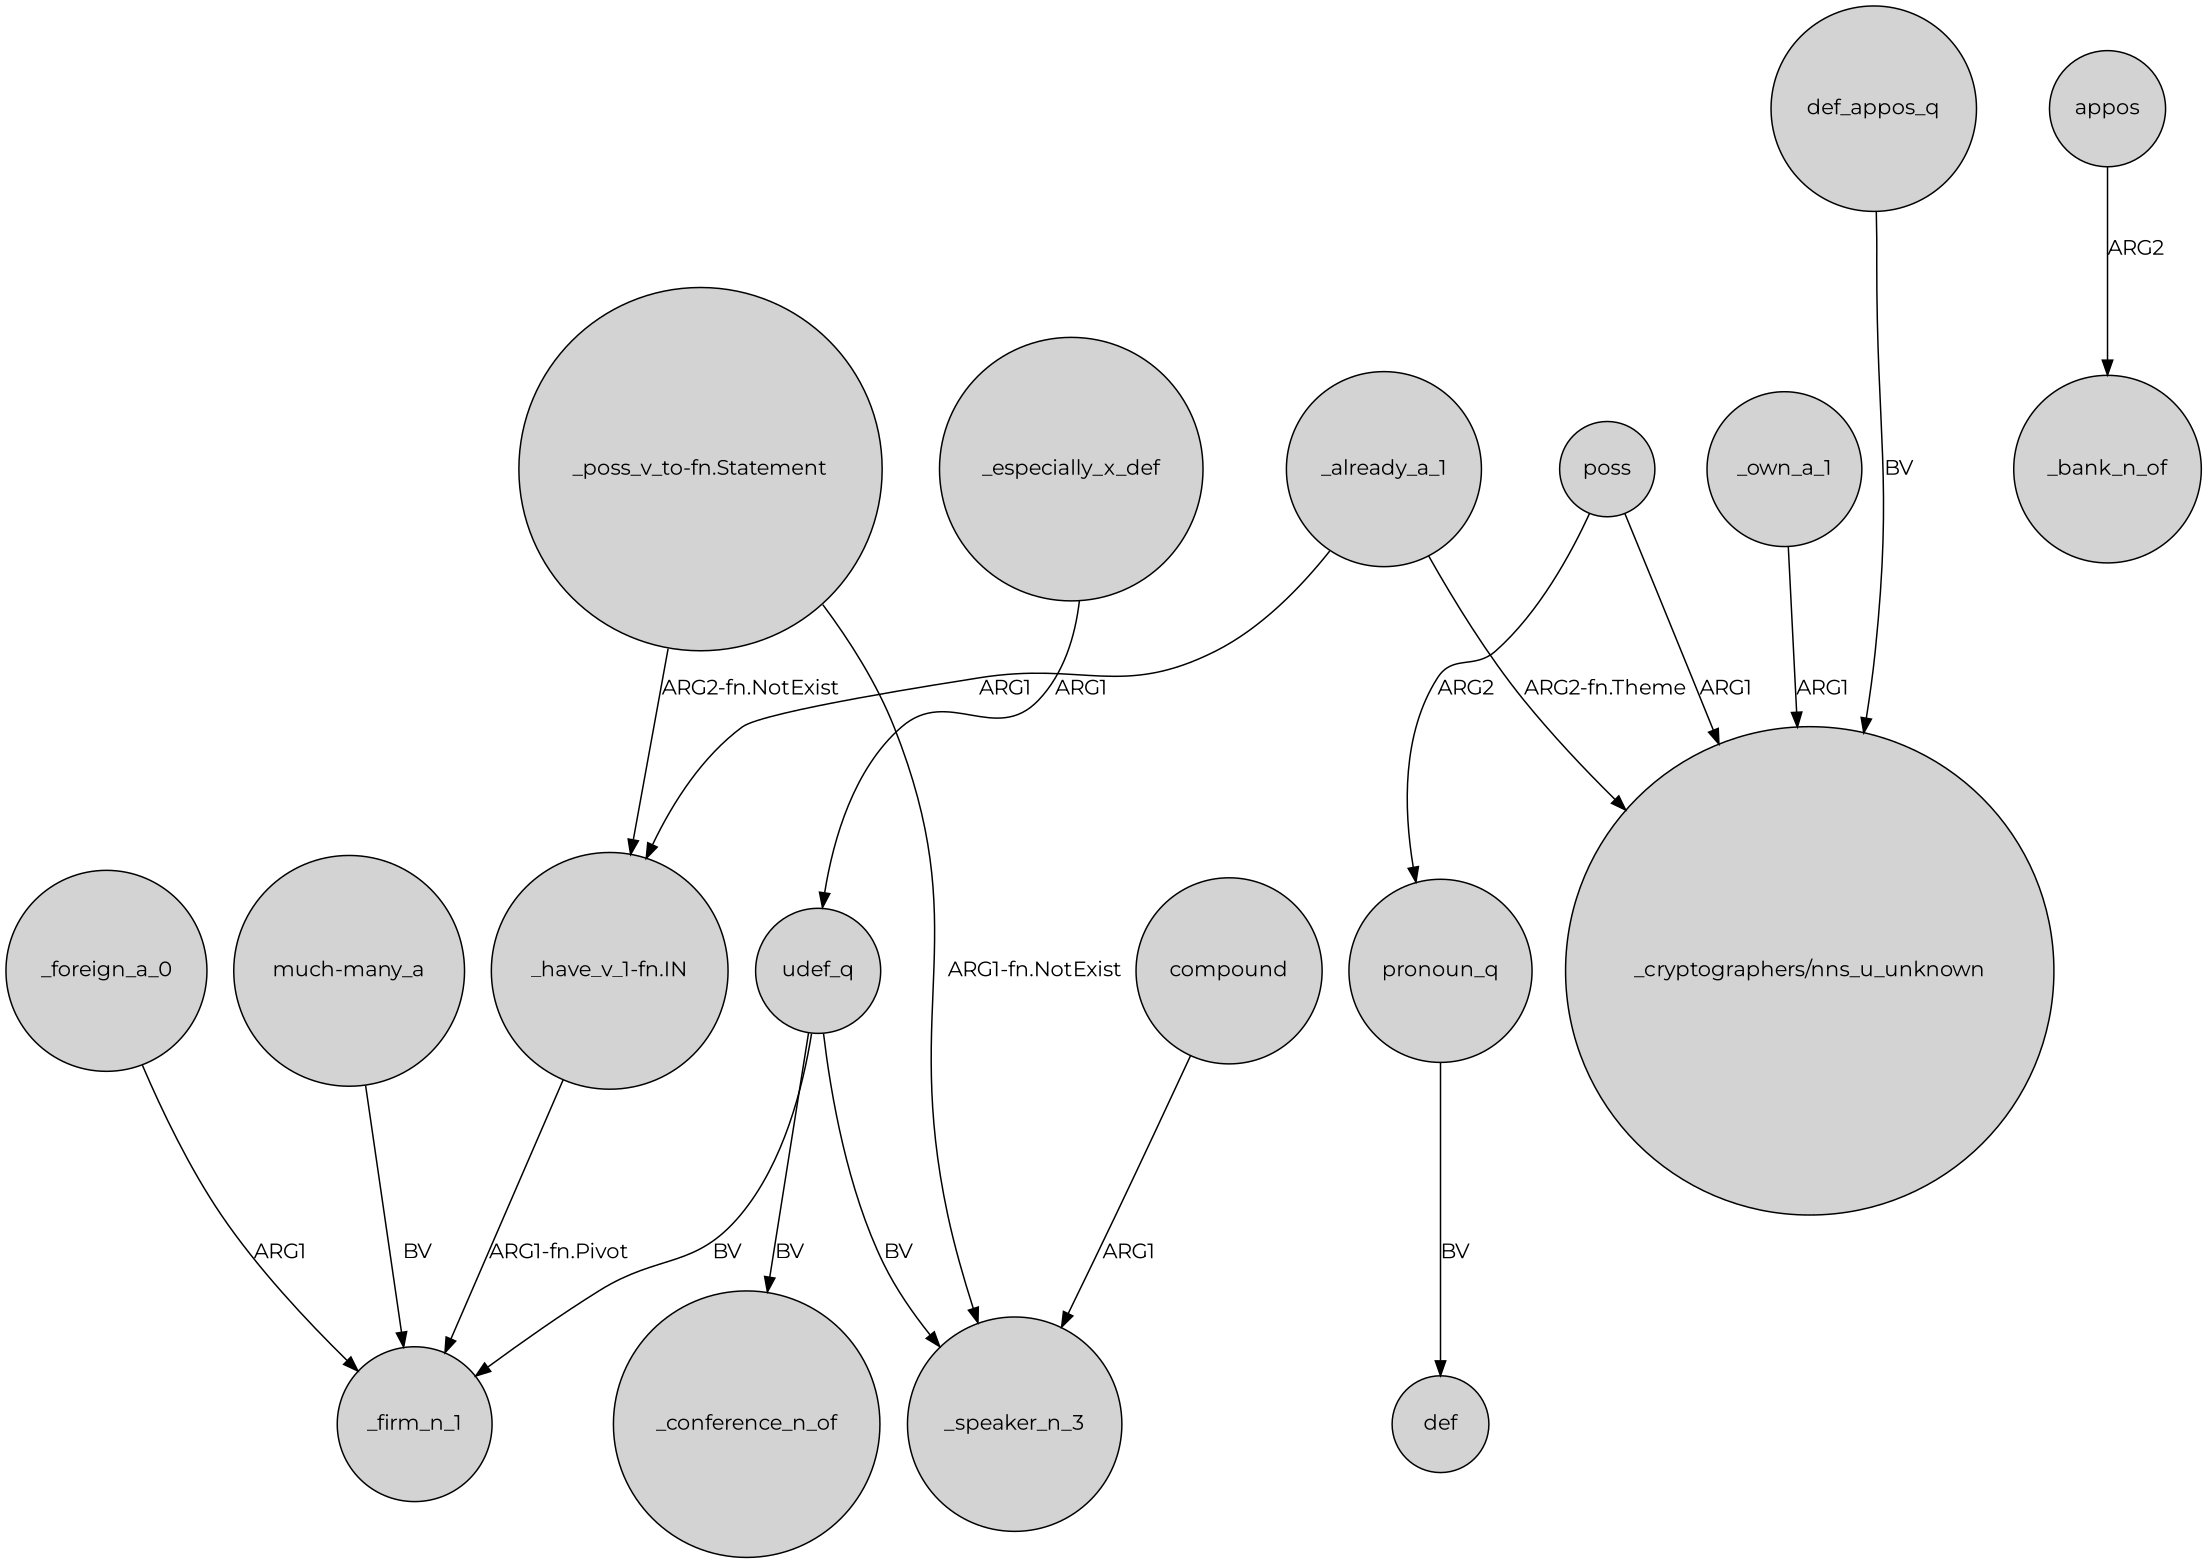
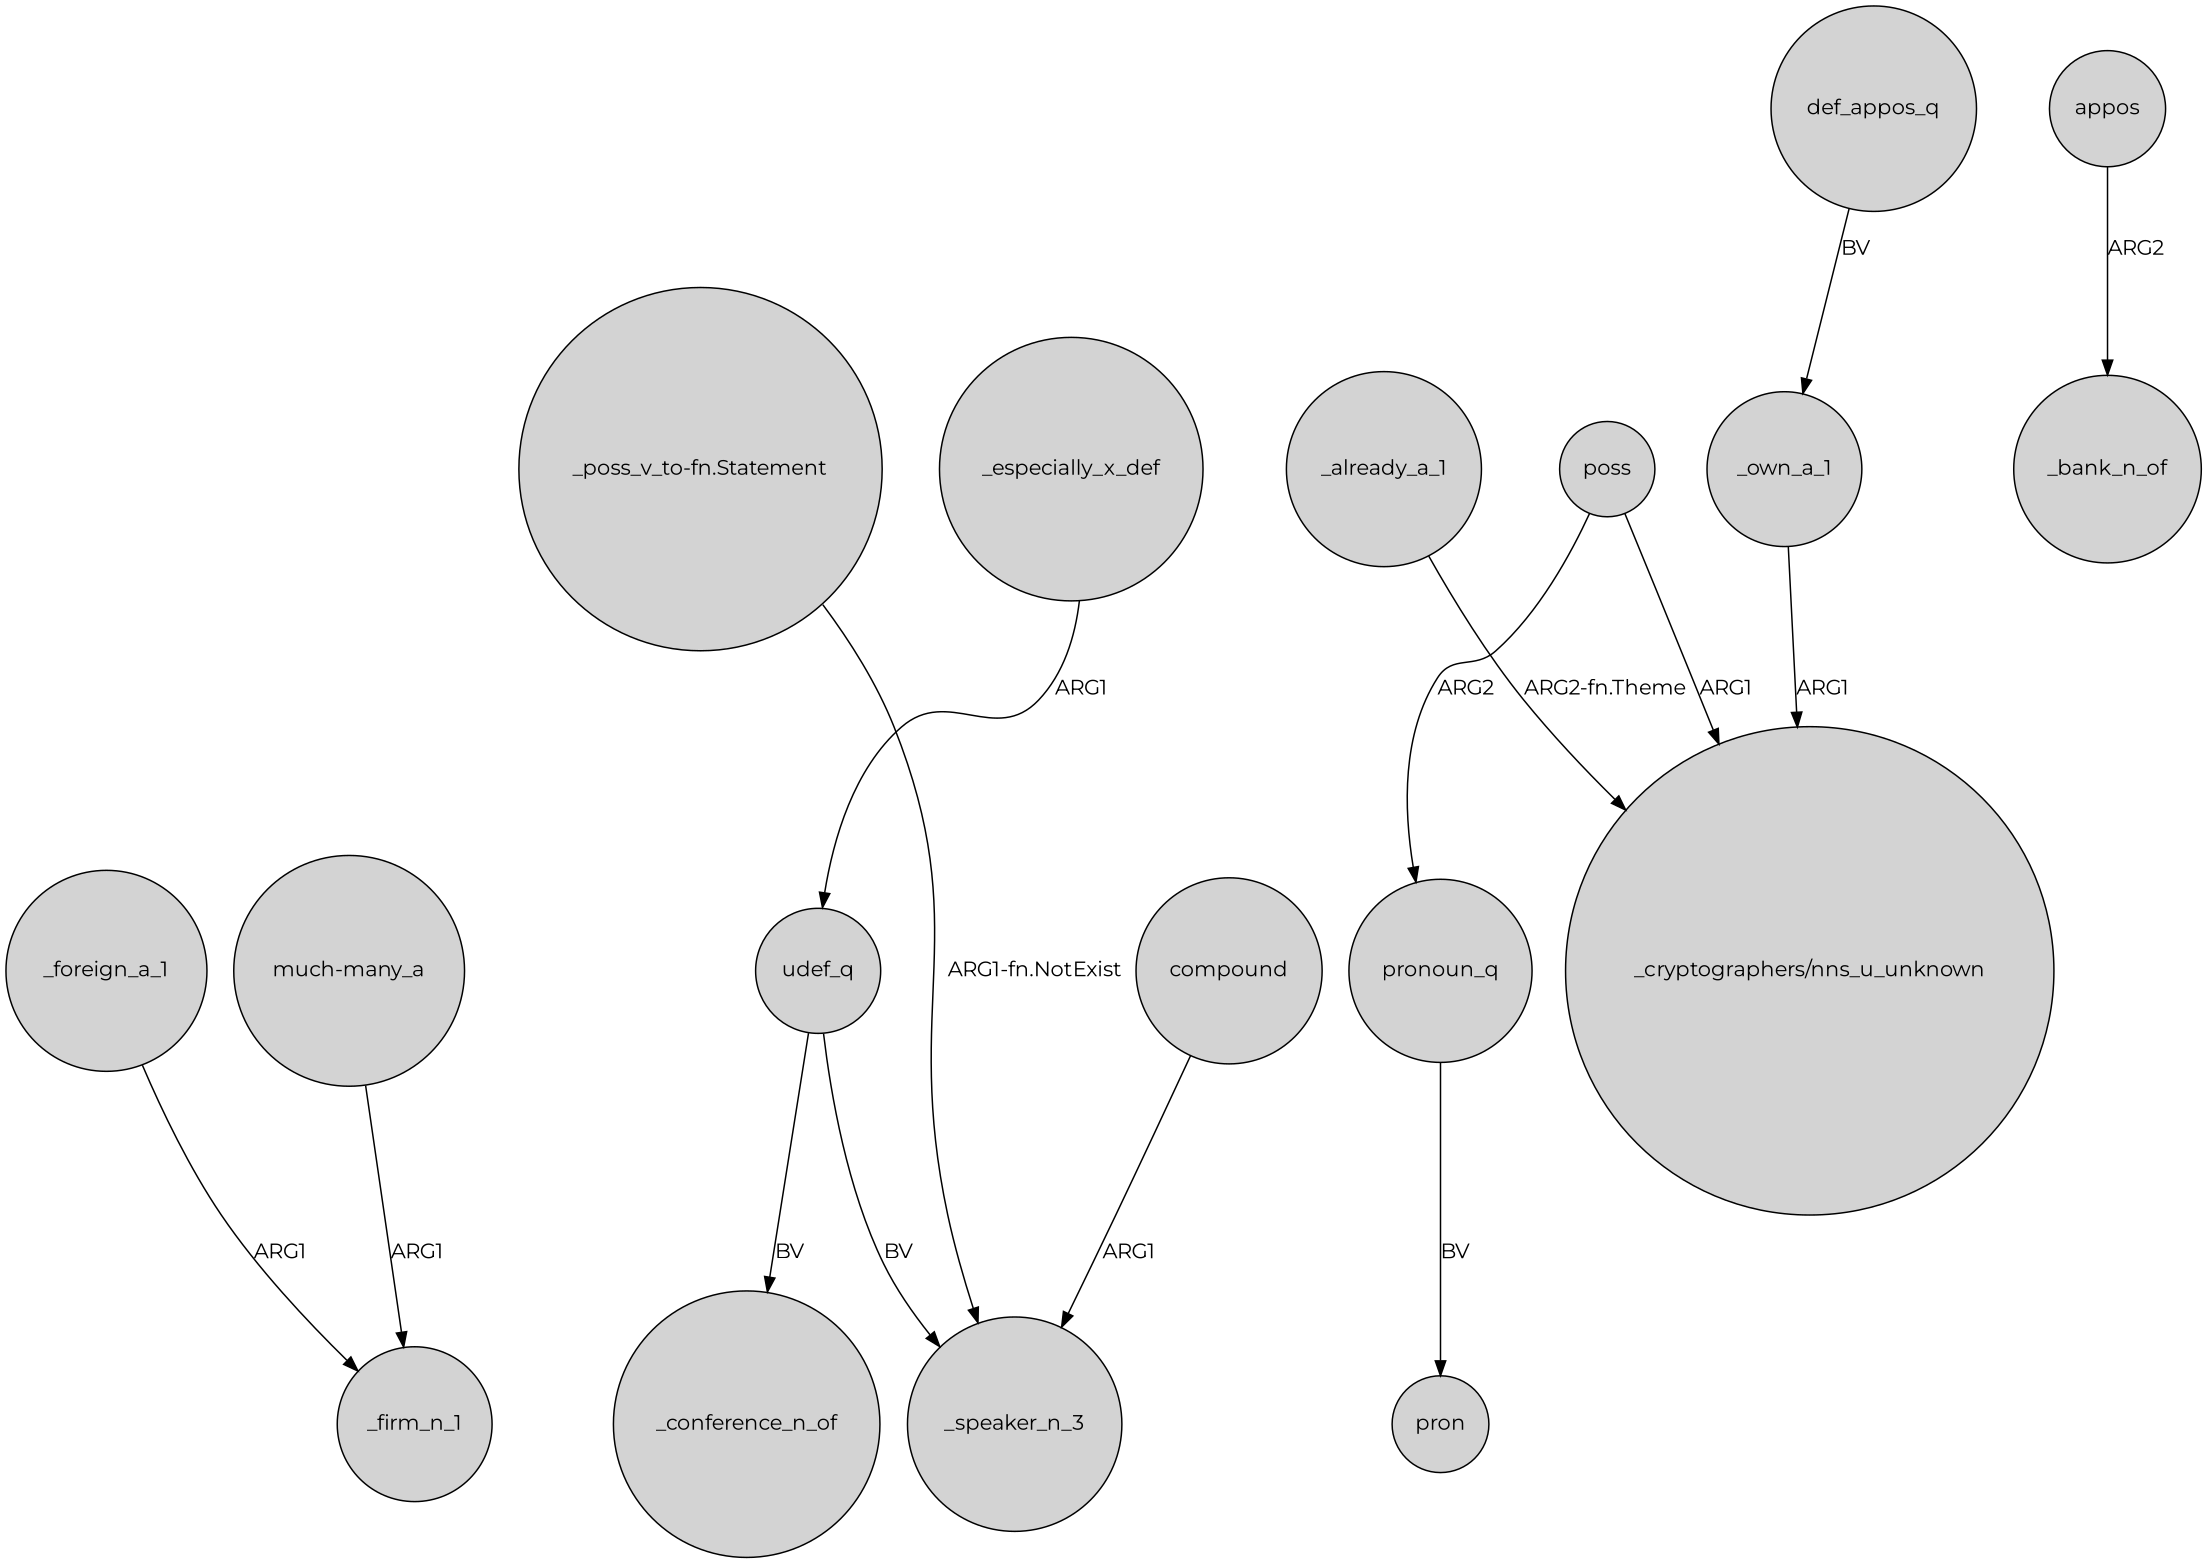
edge "def_appos_q" -> "_cryptographers/nns_u_unknown": now "def_appos_q" -> "_own_a_1"
node "_foreign_a_0": label "_foreign_a_0" -> "_foreign_a_1"
node "_have_v_1-fn.IN": removed
edge "udef_q" -> "_firm_n_1": removed, label "BV"
edge "much-many_a" -> "_firm_n_1": label "BV" -> "ARG1"
node "def": label "def" -> "pron"
